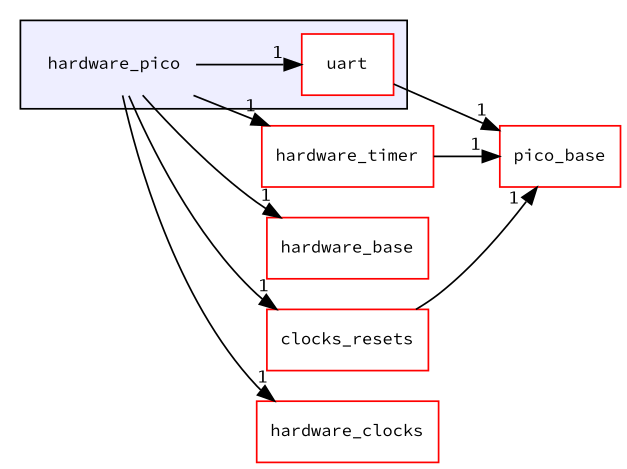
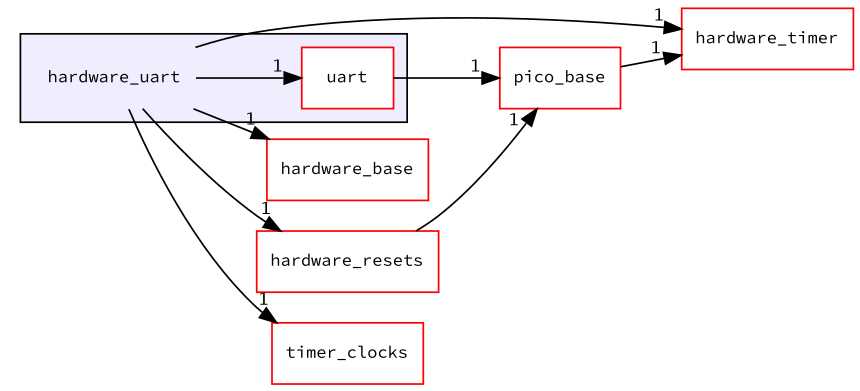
node "hardware_pico": label "hardware_pico" -> "hardware_uart"
edge "hardware_timer" -> "pico_base": reversed
node "clocks_resets": label "clocks_resets" -> "hardware_resets"
node "hardware_clocks": label "hardware_clocks" -> "timer_clocks"
